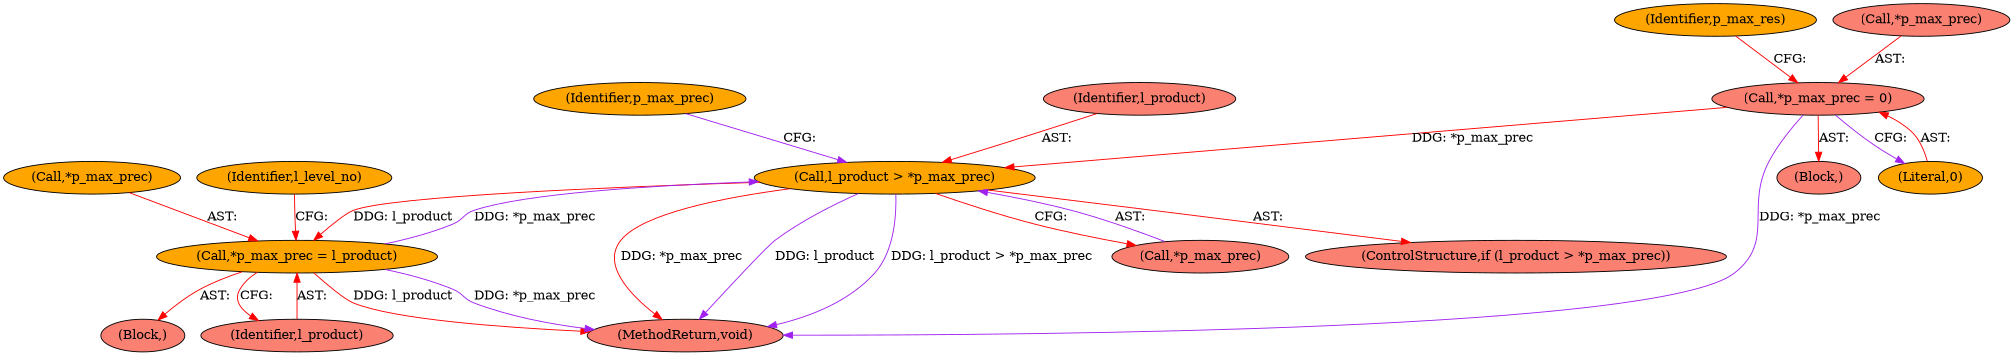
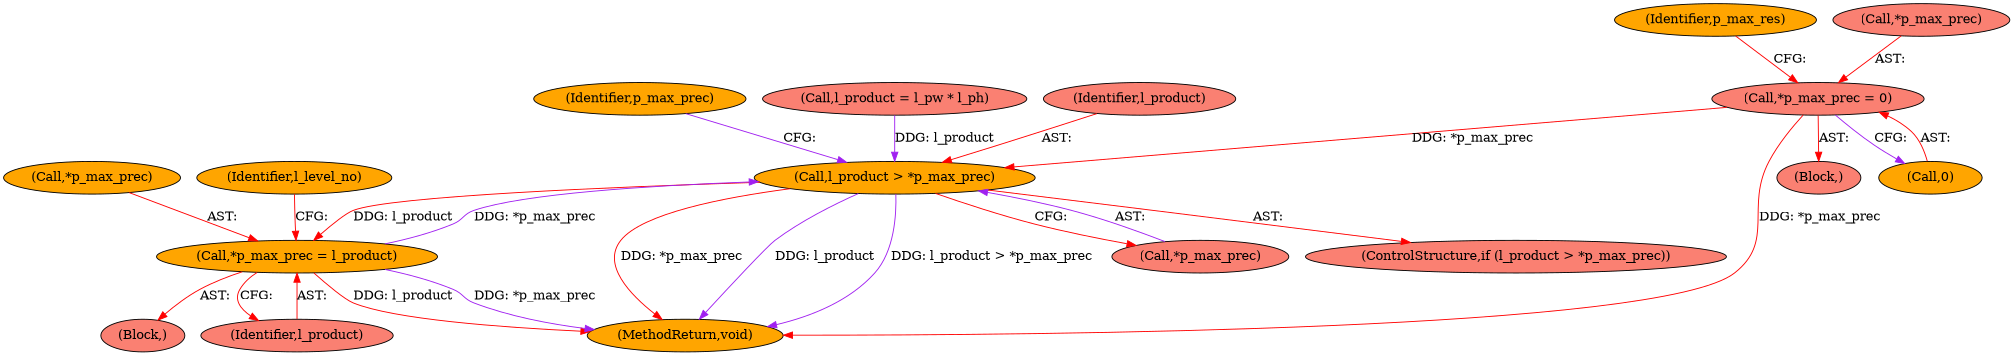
node "(Call,l_product = l_pw * l_ph)": added
node "(Literal,0)": label "(Literal,0)" -> "(Call,0)"
edge "(Call,*p_max_prec = 0)" -> "(MethodReturn,void)": color purple -> red
node "(MethodReturn,void)": fillcolor salmon -> orange
